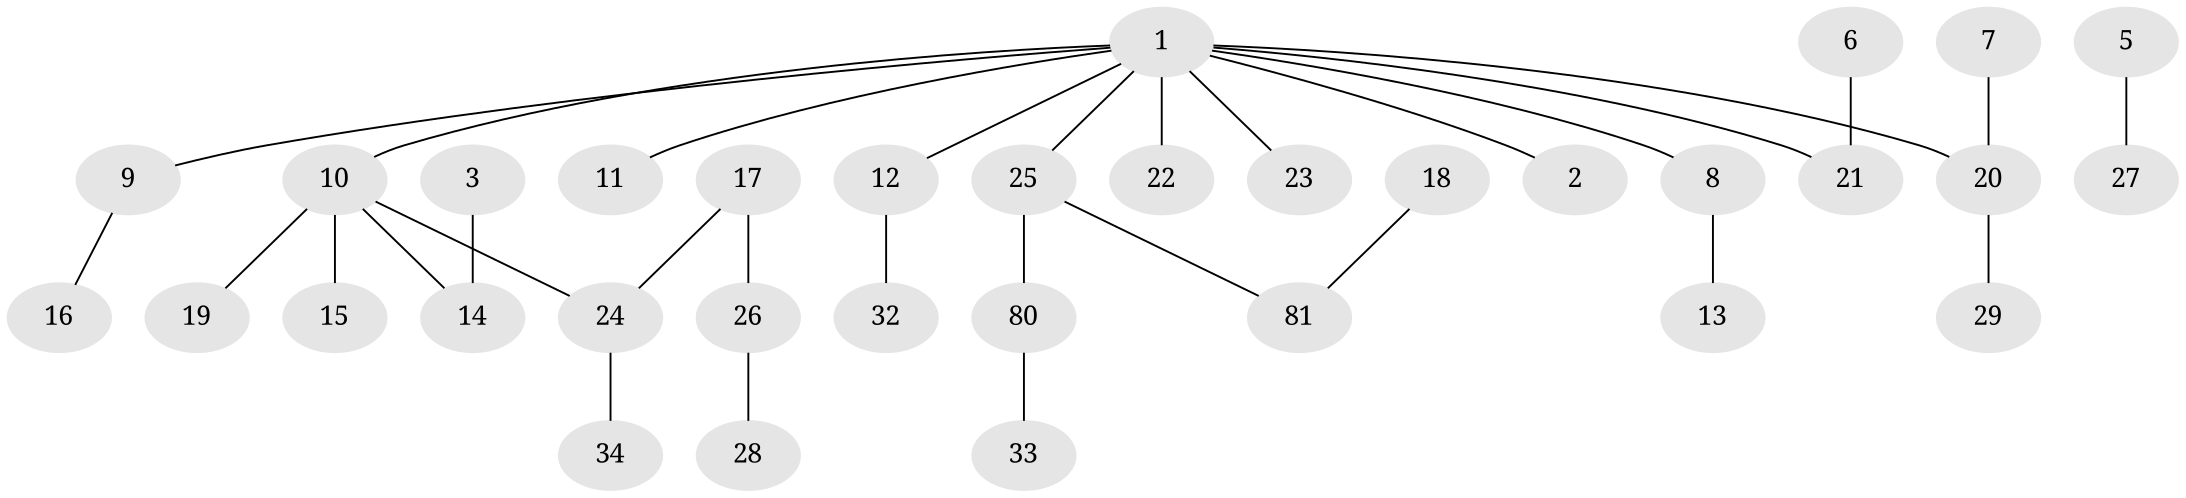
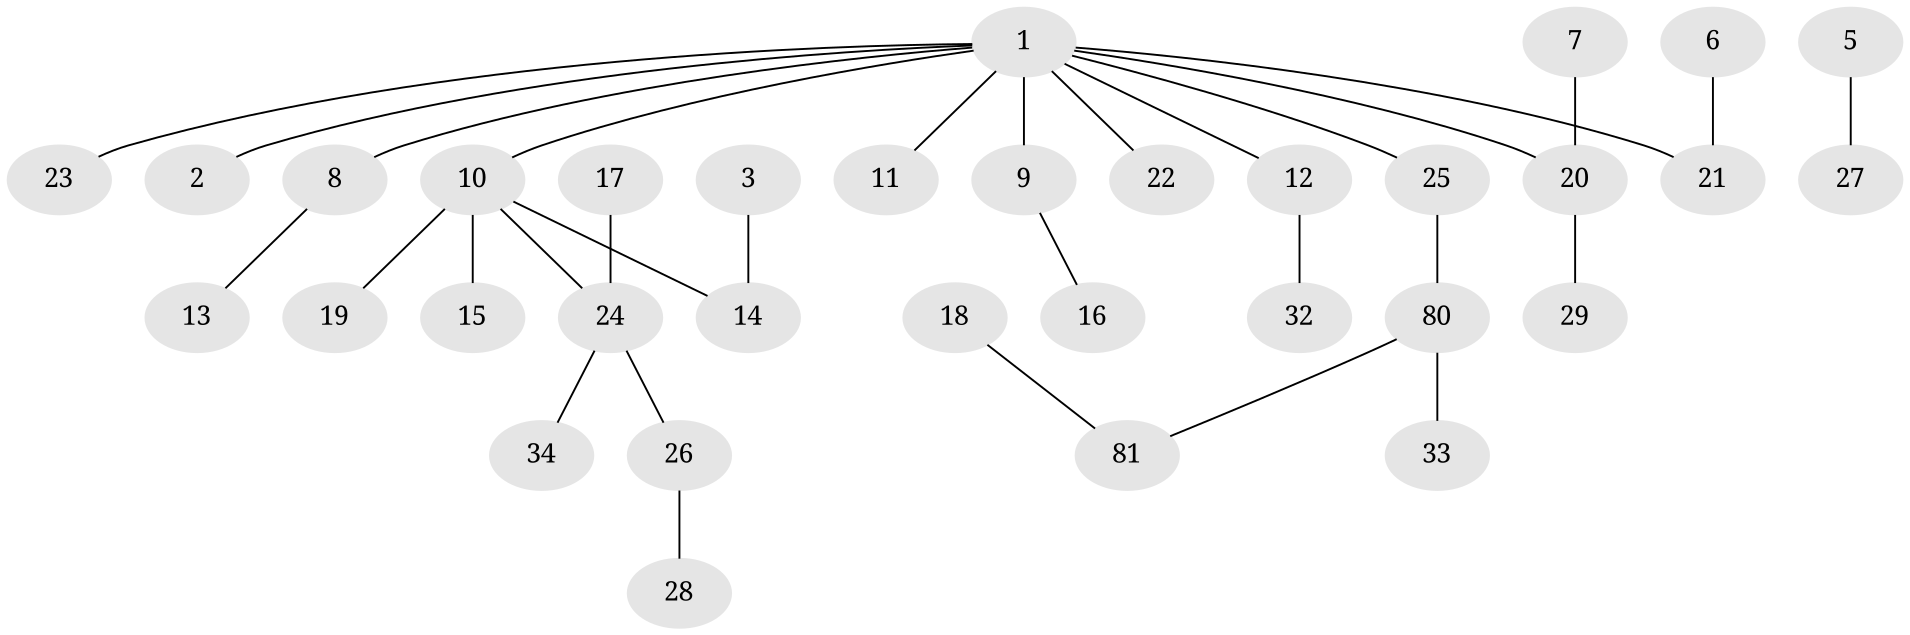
edge "17" -- "26": now "24" -- "26"
edge "25" -- "81": now "80" -- "81"
